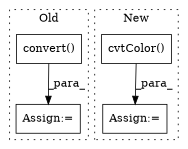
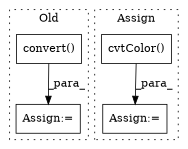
cluster "New": label "New" -> "Assign"
